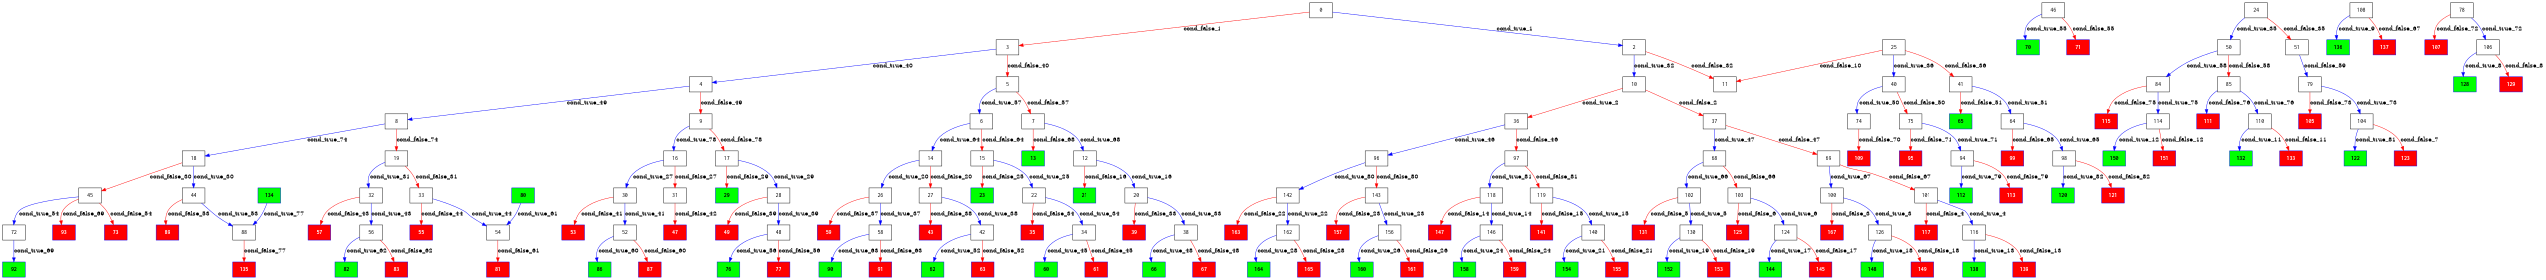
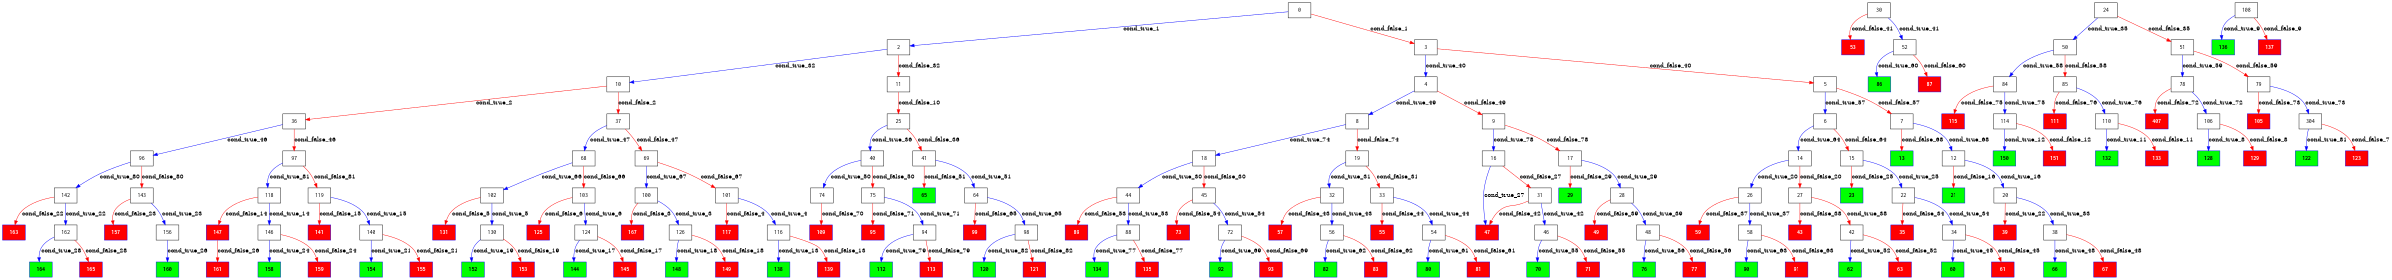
edge "108" -> "137": label "cond_false_67" -> "cond_false_9"
node "107": label "107" -> "407"
edge "51" -> "78": added, label "cond_true_59"
edge "51" -> "79": color blue -> red
edge "25" -> "11": reversed
edge "85" -> "111": color blue -> red
node "104": label "104" -> "304"
edge "16" -> "30": now "16" -> "47"
edge "27" -> "42": color blue -> red
edge "45" -> "93": now "72" -> "93"
edge "31" -> "46": added, label "cond_true_42"
edge "134" -> "88": reversed
edge "80" -> "54": reversed
edge "20" -> "39": label "cond_false_33" -> "cond_true_22"
edge "156" -> "161": now "147" -> "161"
